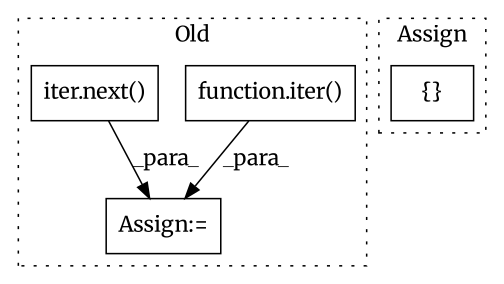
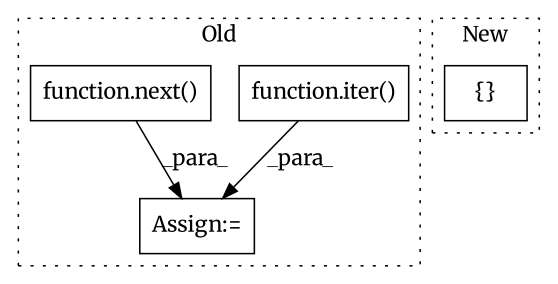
cluster "Assign": label "Assign" -> "New"
node "iter.next()": label "iter.next()" -> "function.next()"
